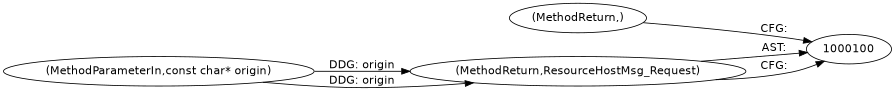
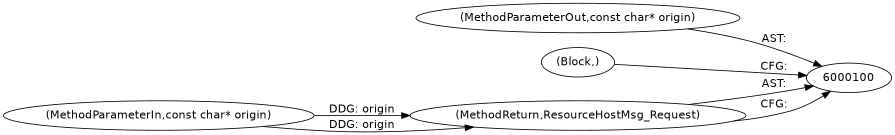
node "(MethodReturn,)": label "(MethodReturn,)" -> "(Block,)"
node "(MethodParameterOut,const char* origin)": added
node "1000100": label "1000100" -> "6000100"
